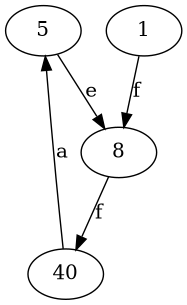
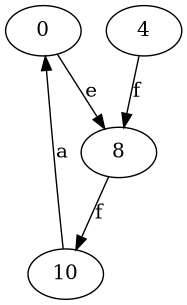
node "5": label "5" -> "0"
node "1": label "1" -> "4"
node "40": label "40" -> "10"
